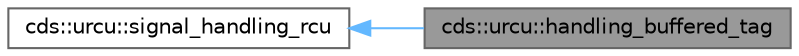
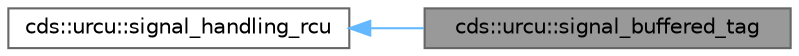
node "cds::urcu::handling_buffered_tag": label "cds::urcu::handling_buffered_tag" -> "cds::urcu::signal_buffered_tag"
